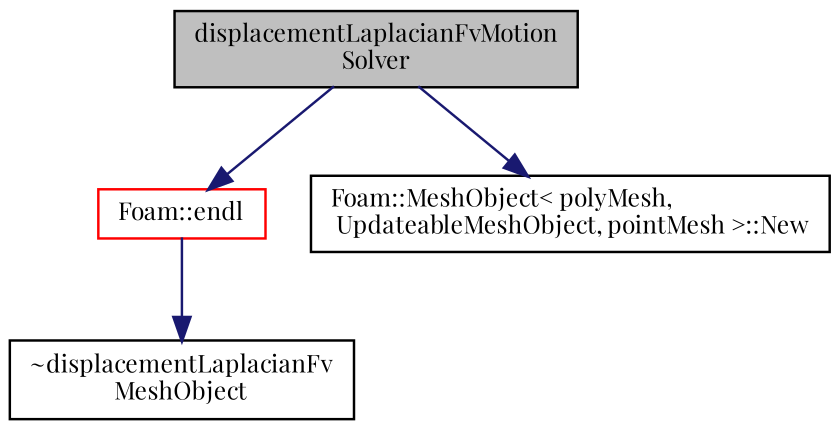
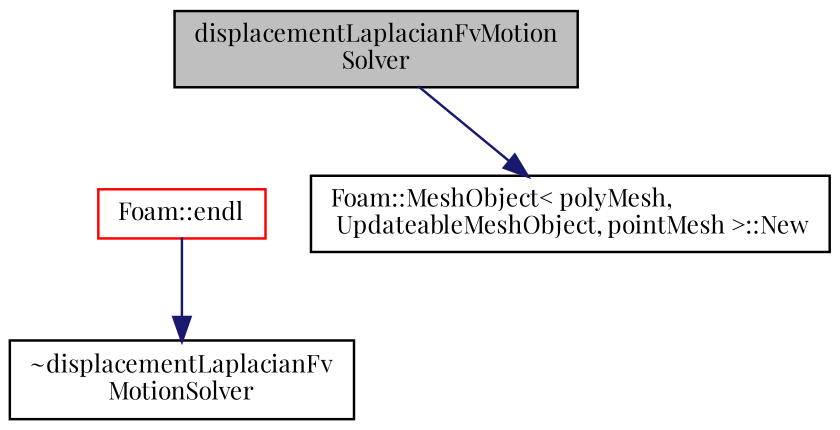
edge "displacementLaplacianFvMotion Solver" -> "Foam::endl": removed
node "~displacementLaplacianFv MeshObject": label "~displacementLaplacianFv MeshObject" -> "~displacementLaplacianFv MotionSolver"
